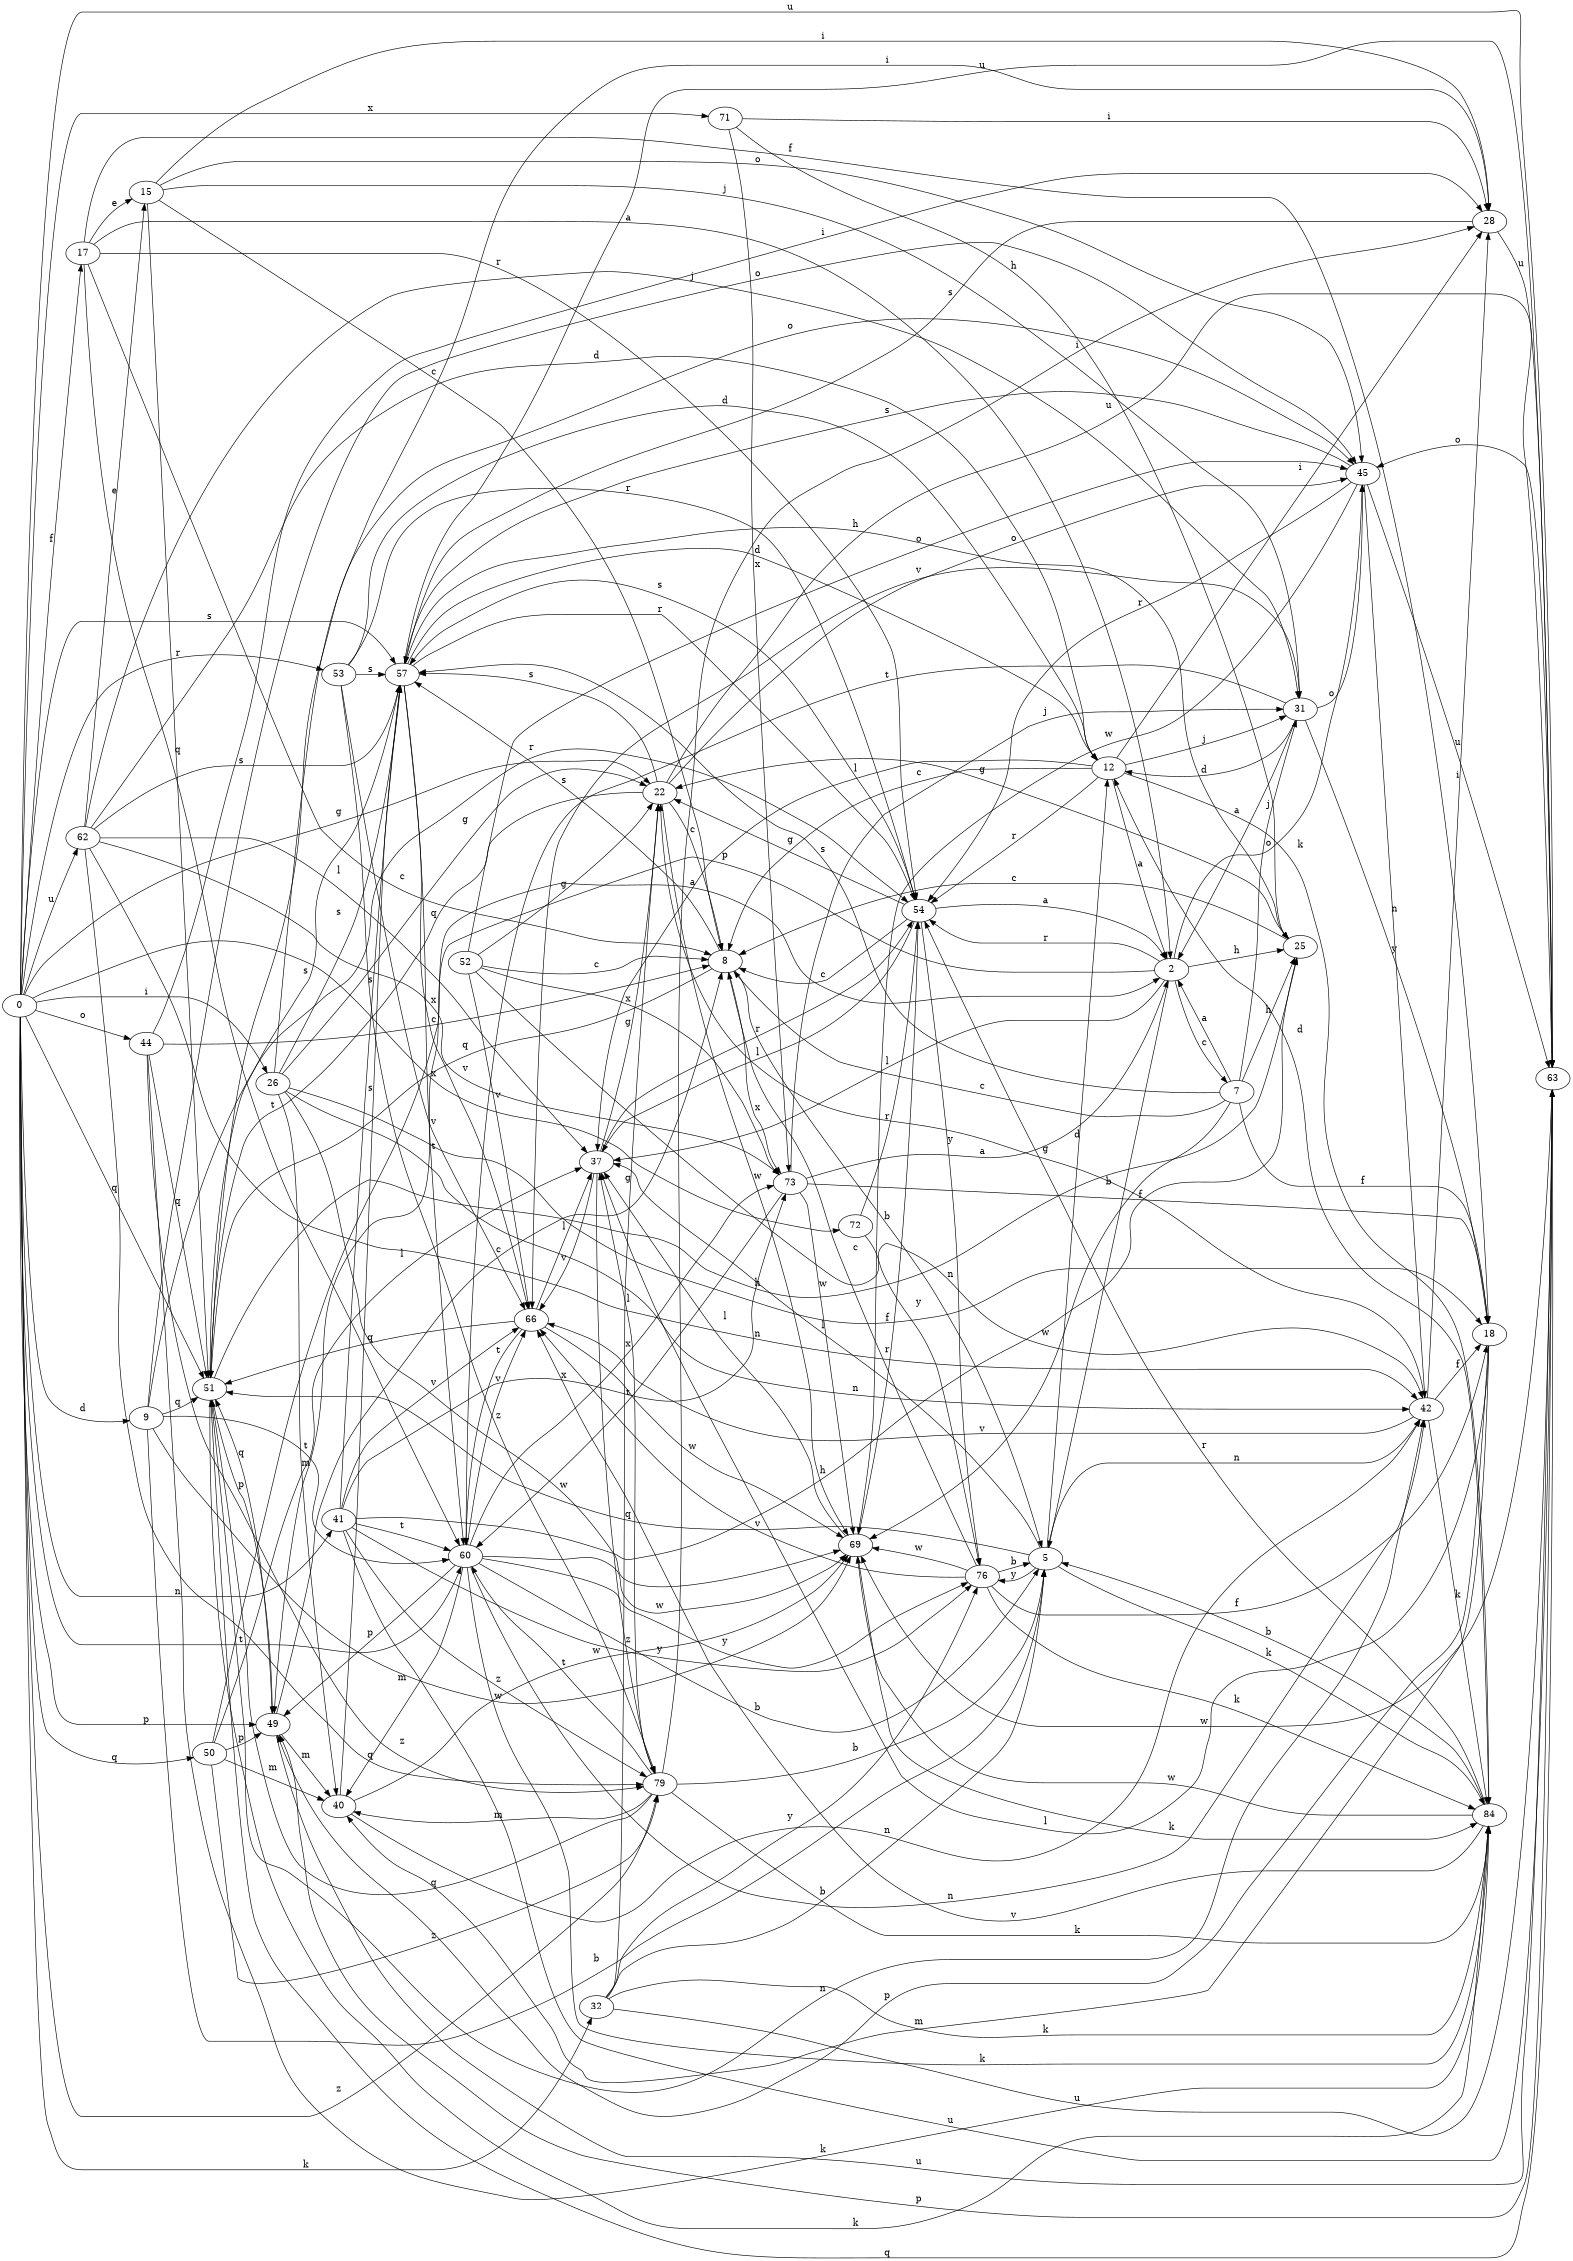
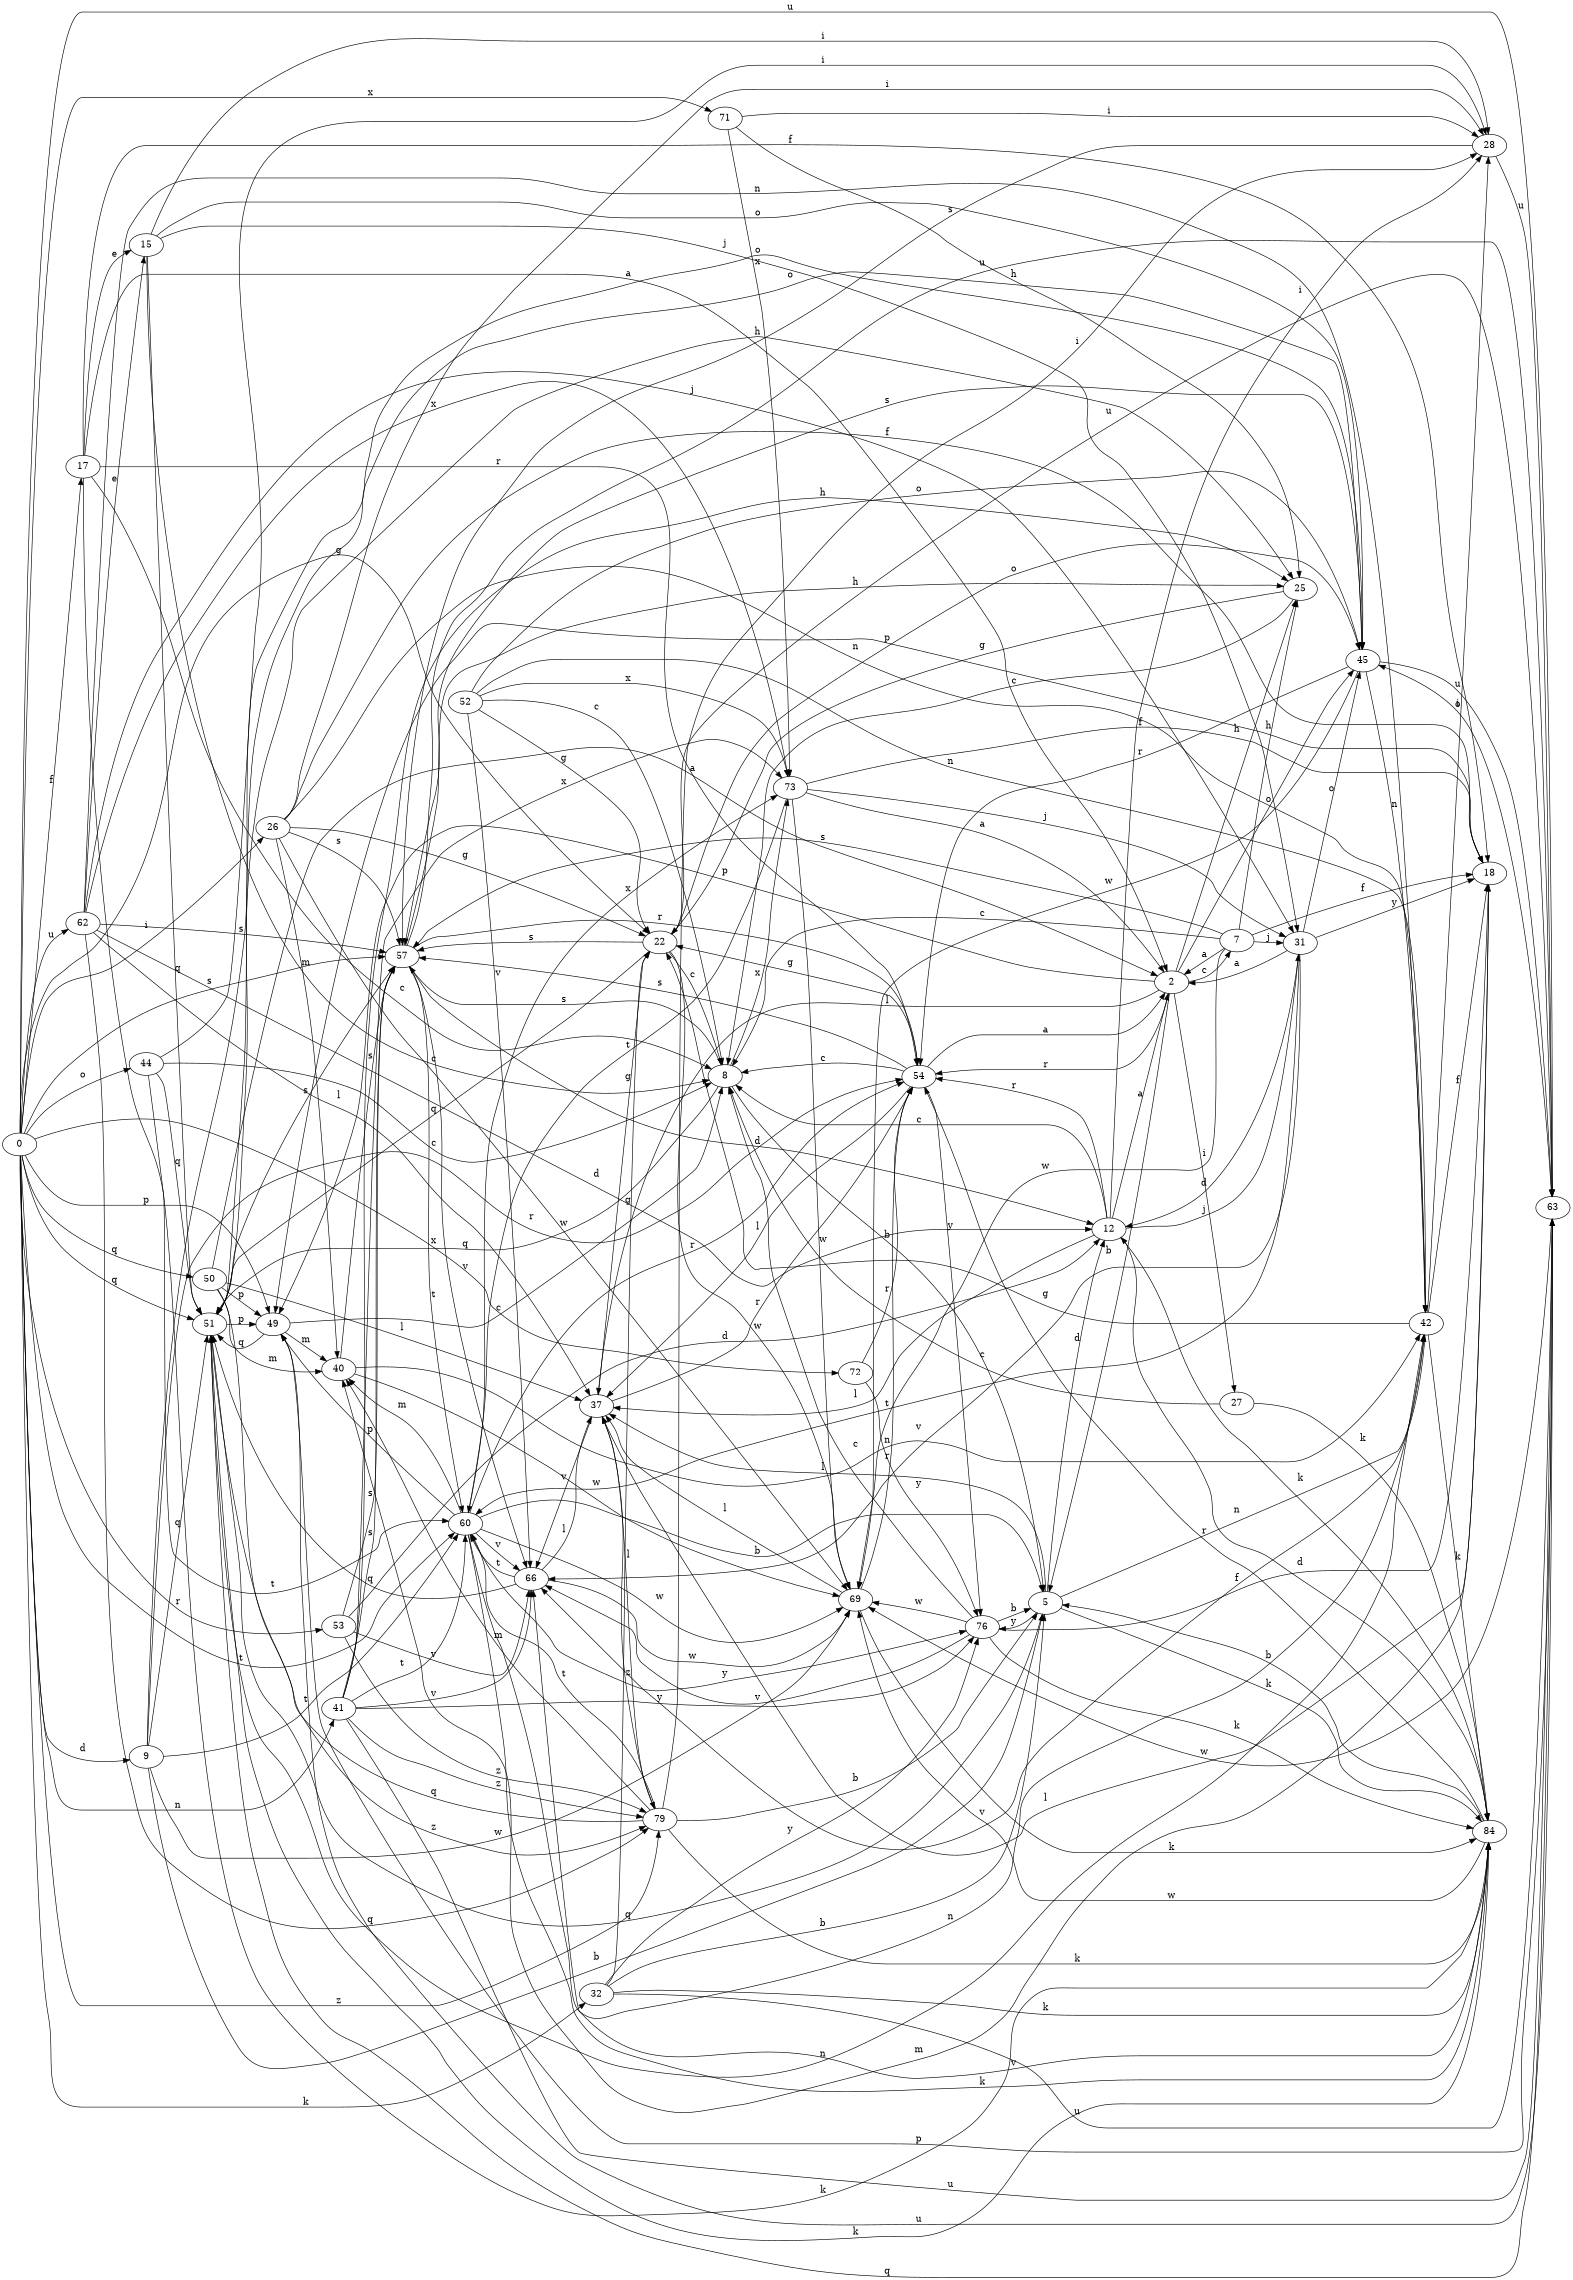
edge "53" -> "54": now "60" -> "54"
node "27": added
edge "44" -> "79": removed, label "z"
